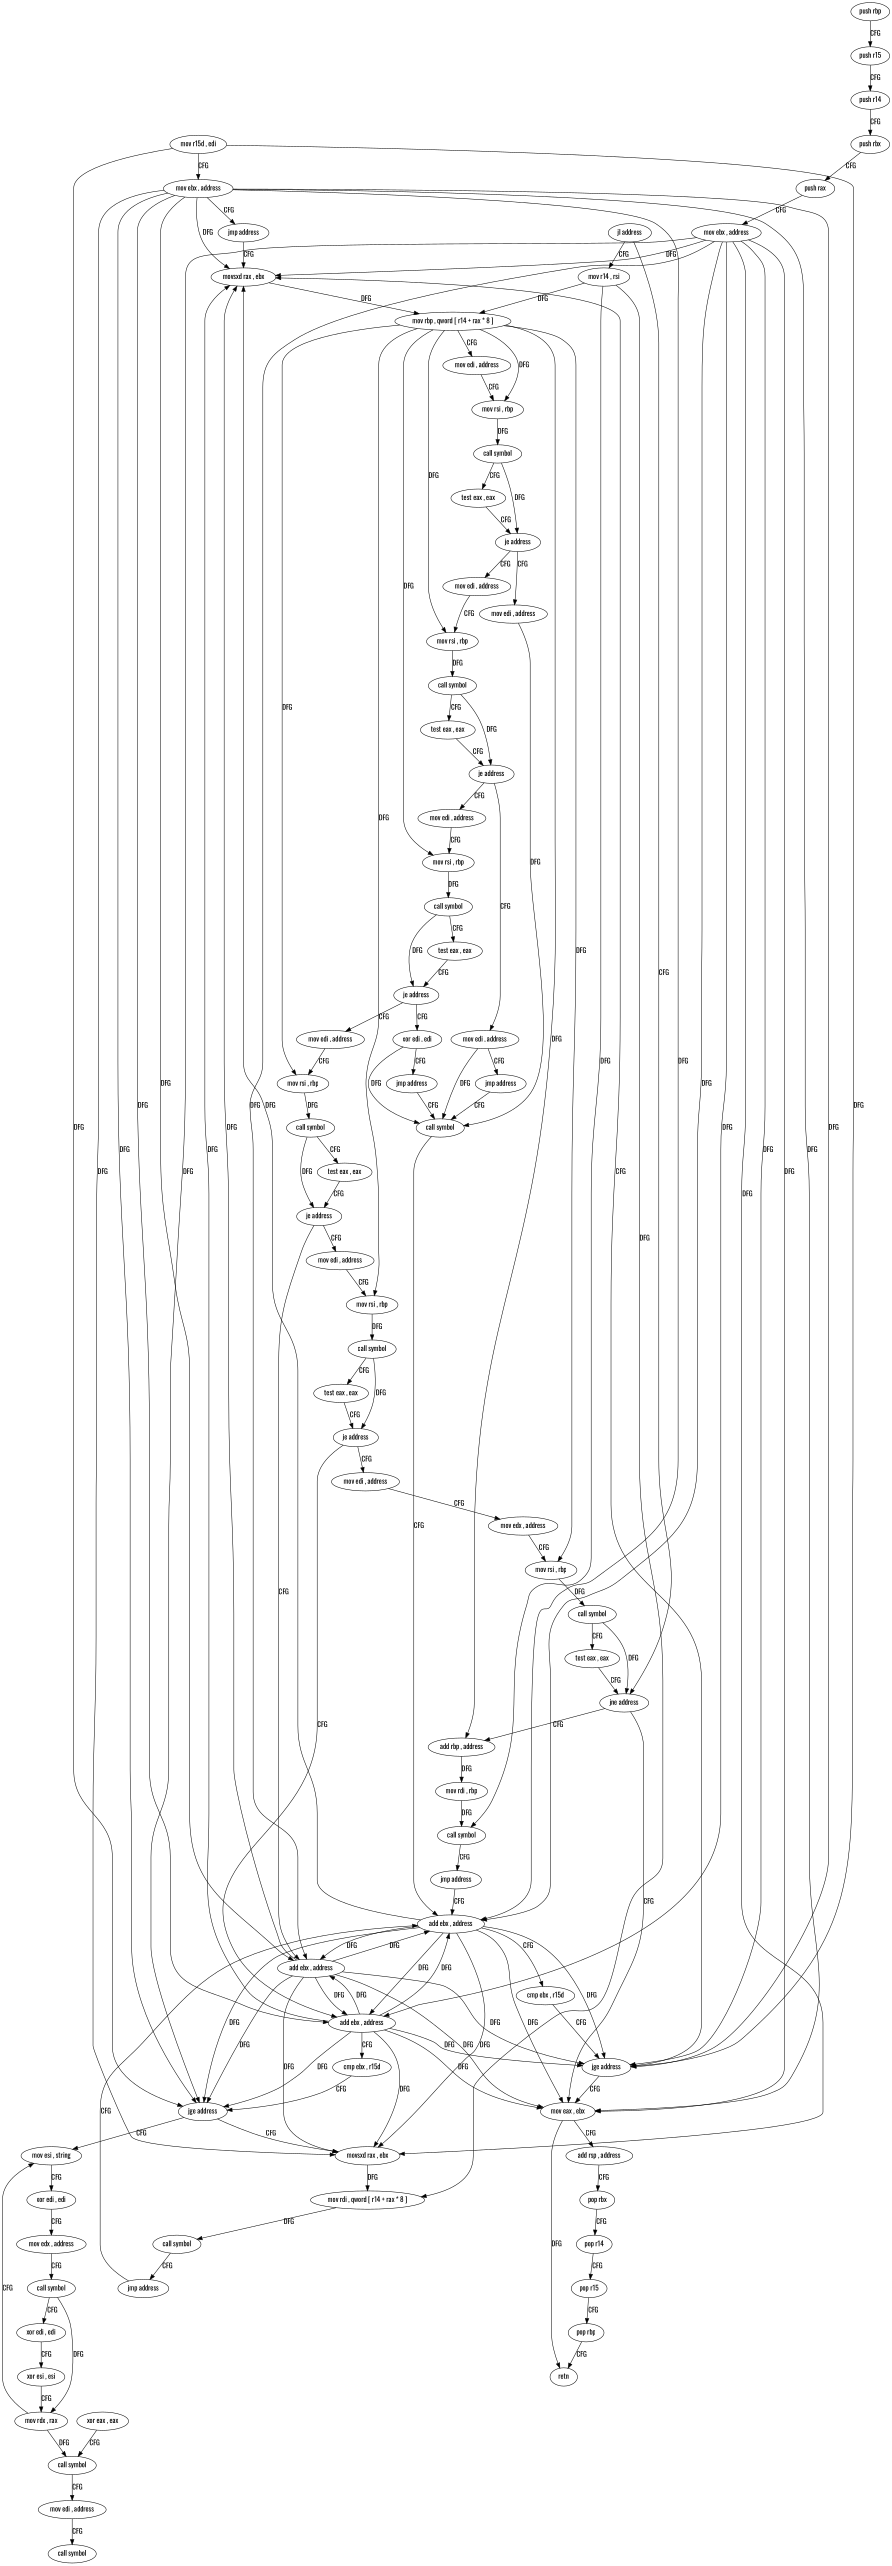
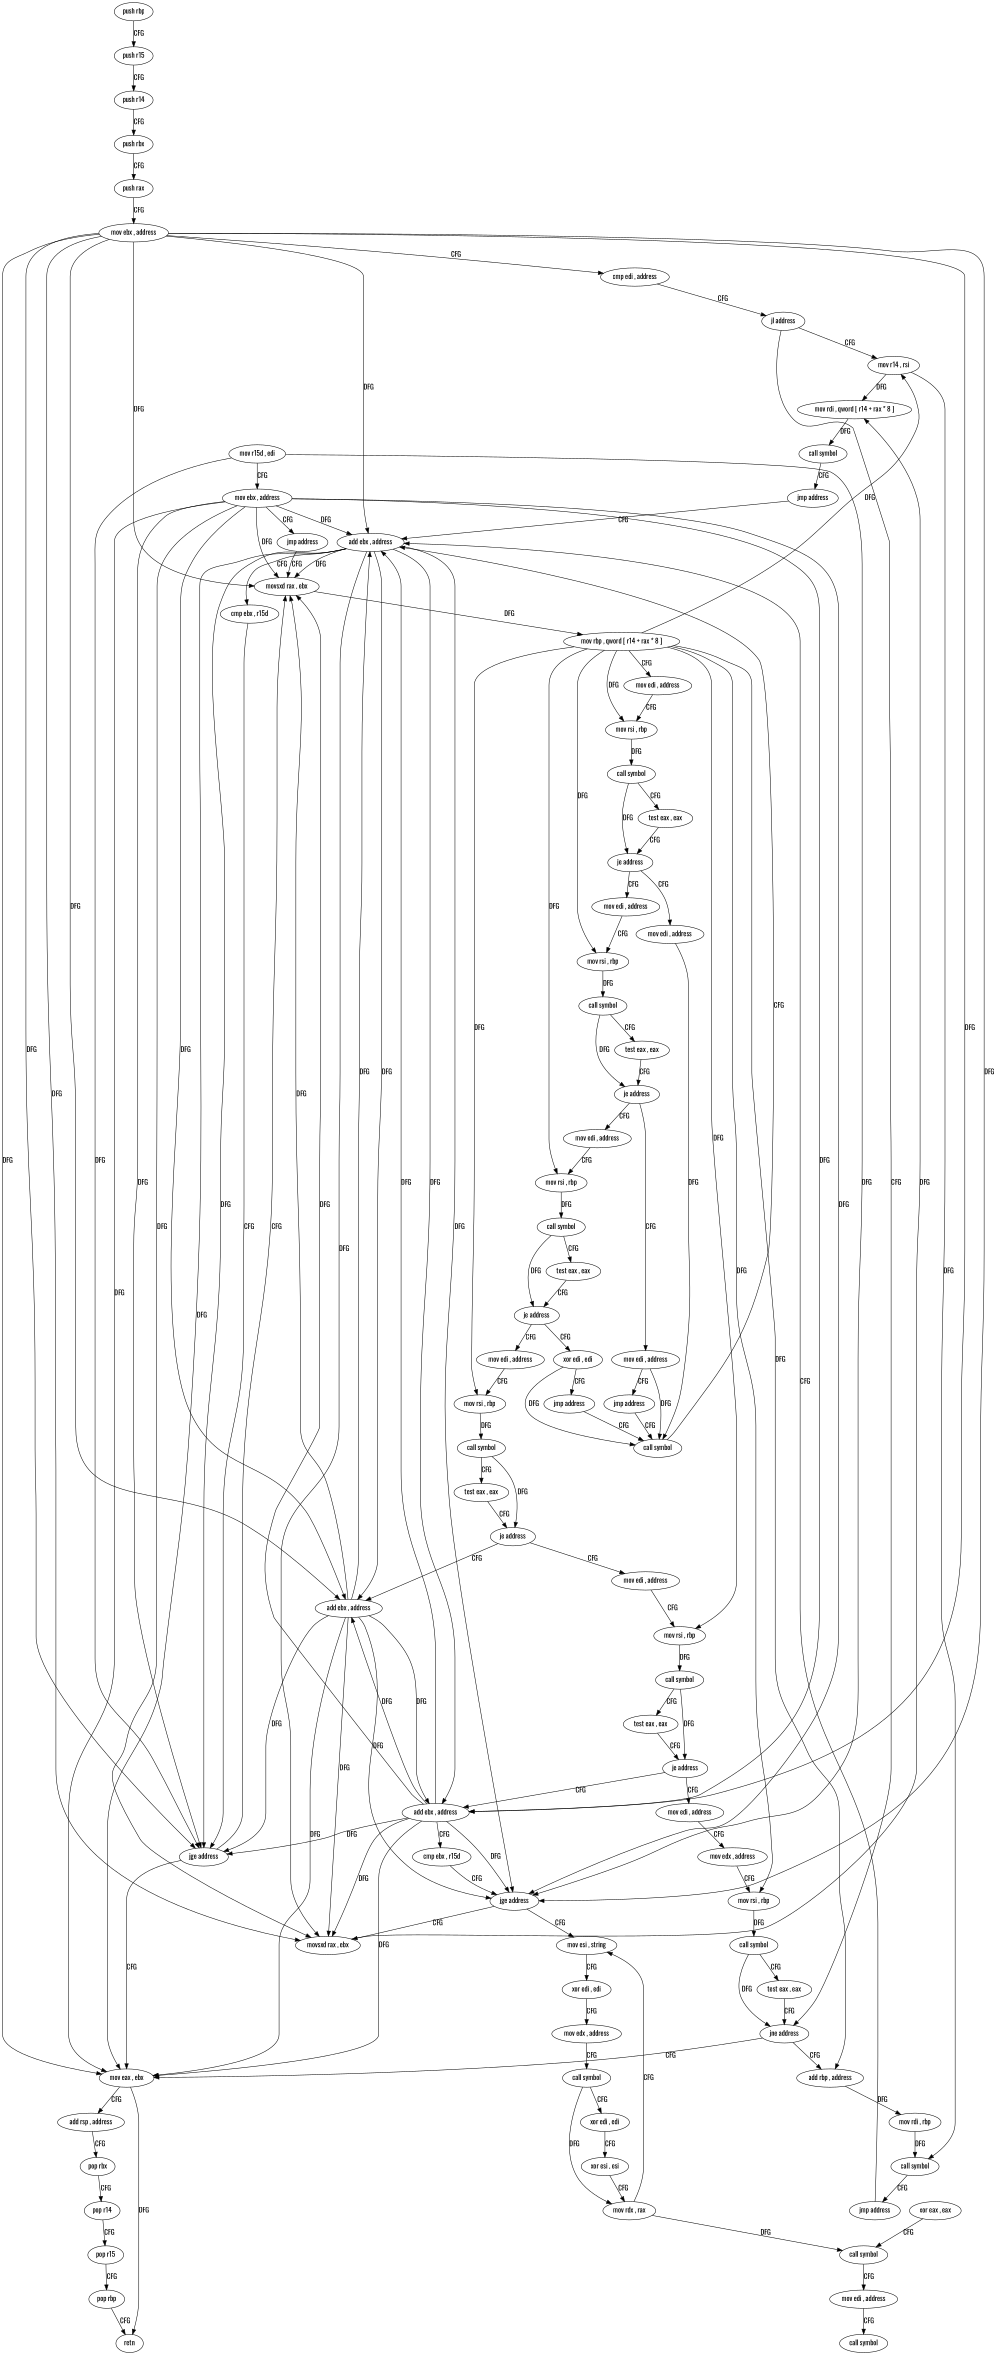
node "cmp edi , address": added
edge "mov r14 , rsi" -> "mov rbp , qword [ r14 + rax * 8 ]": reversed
